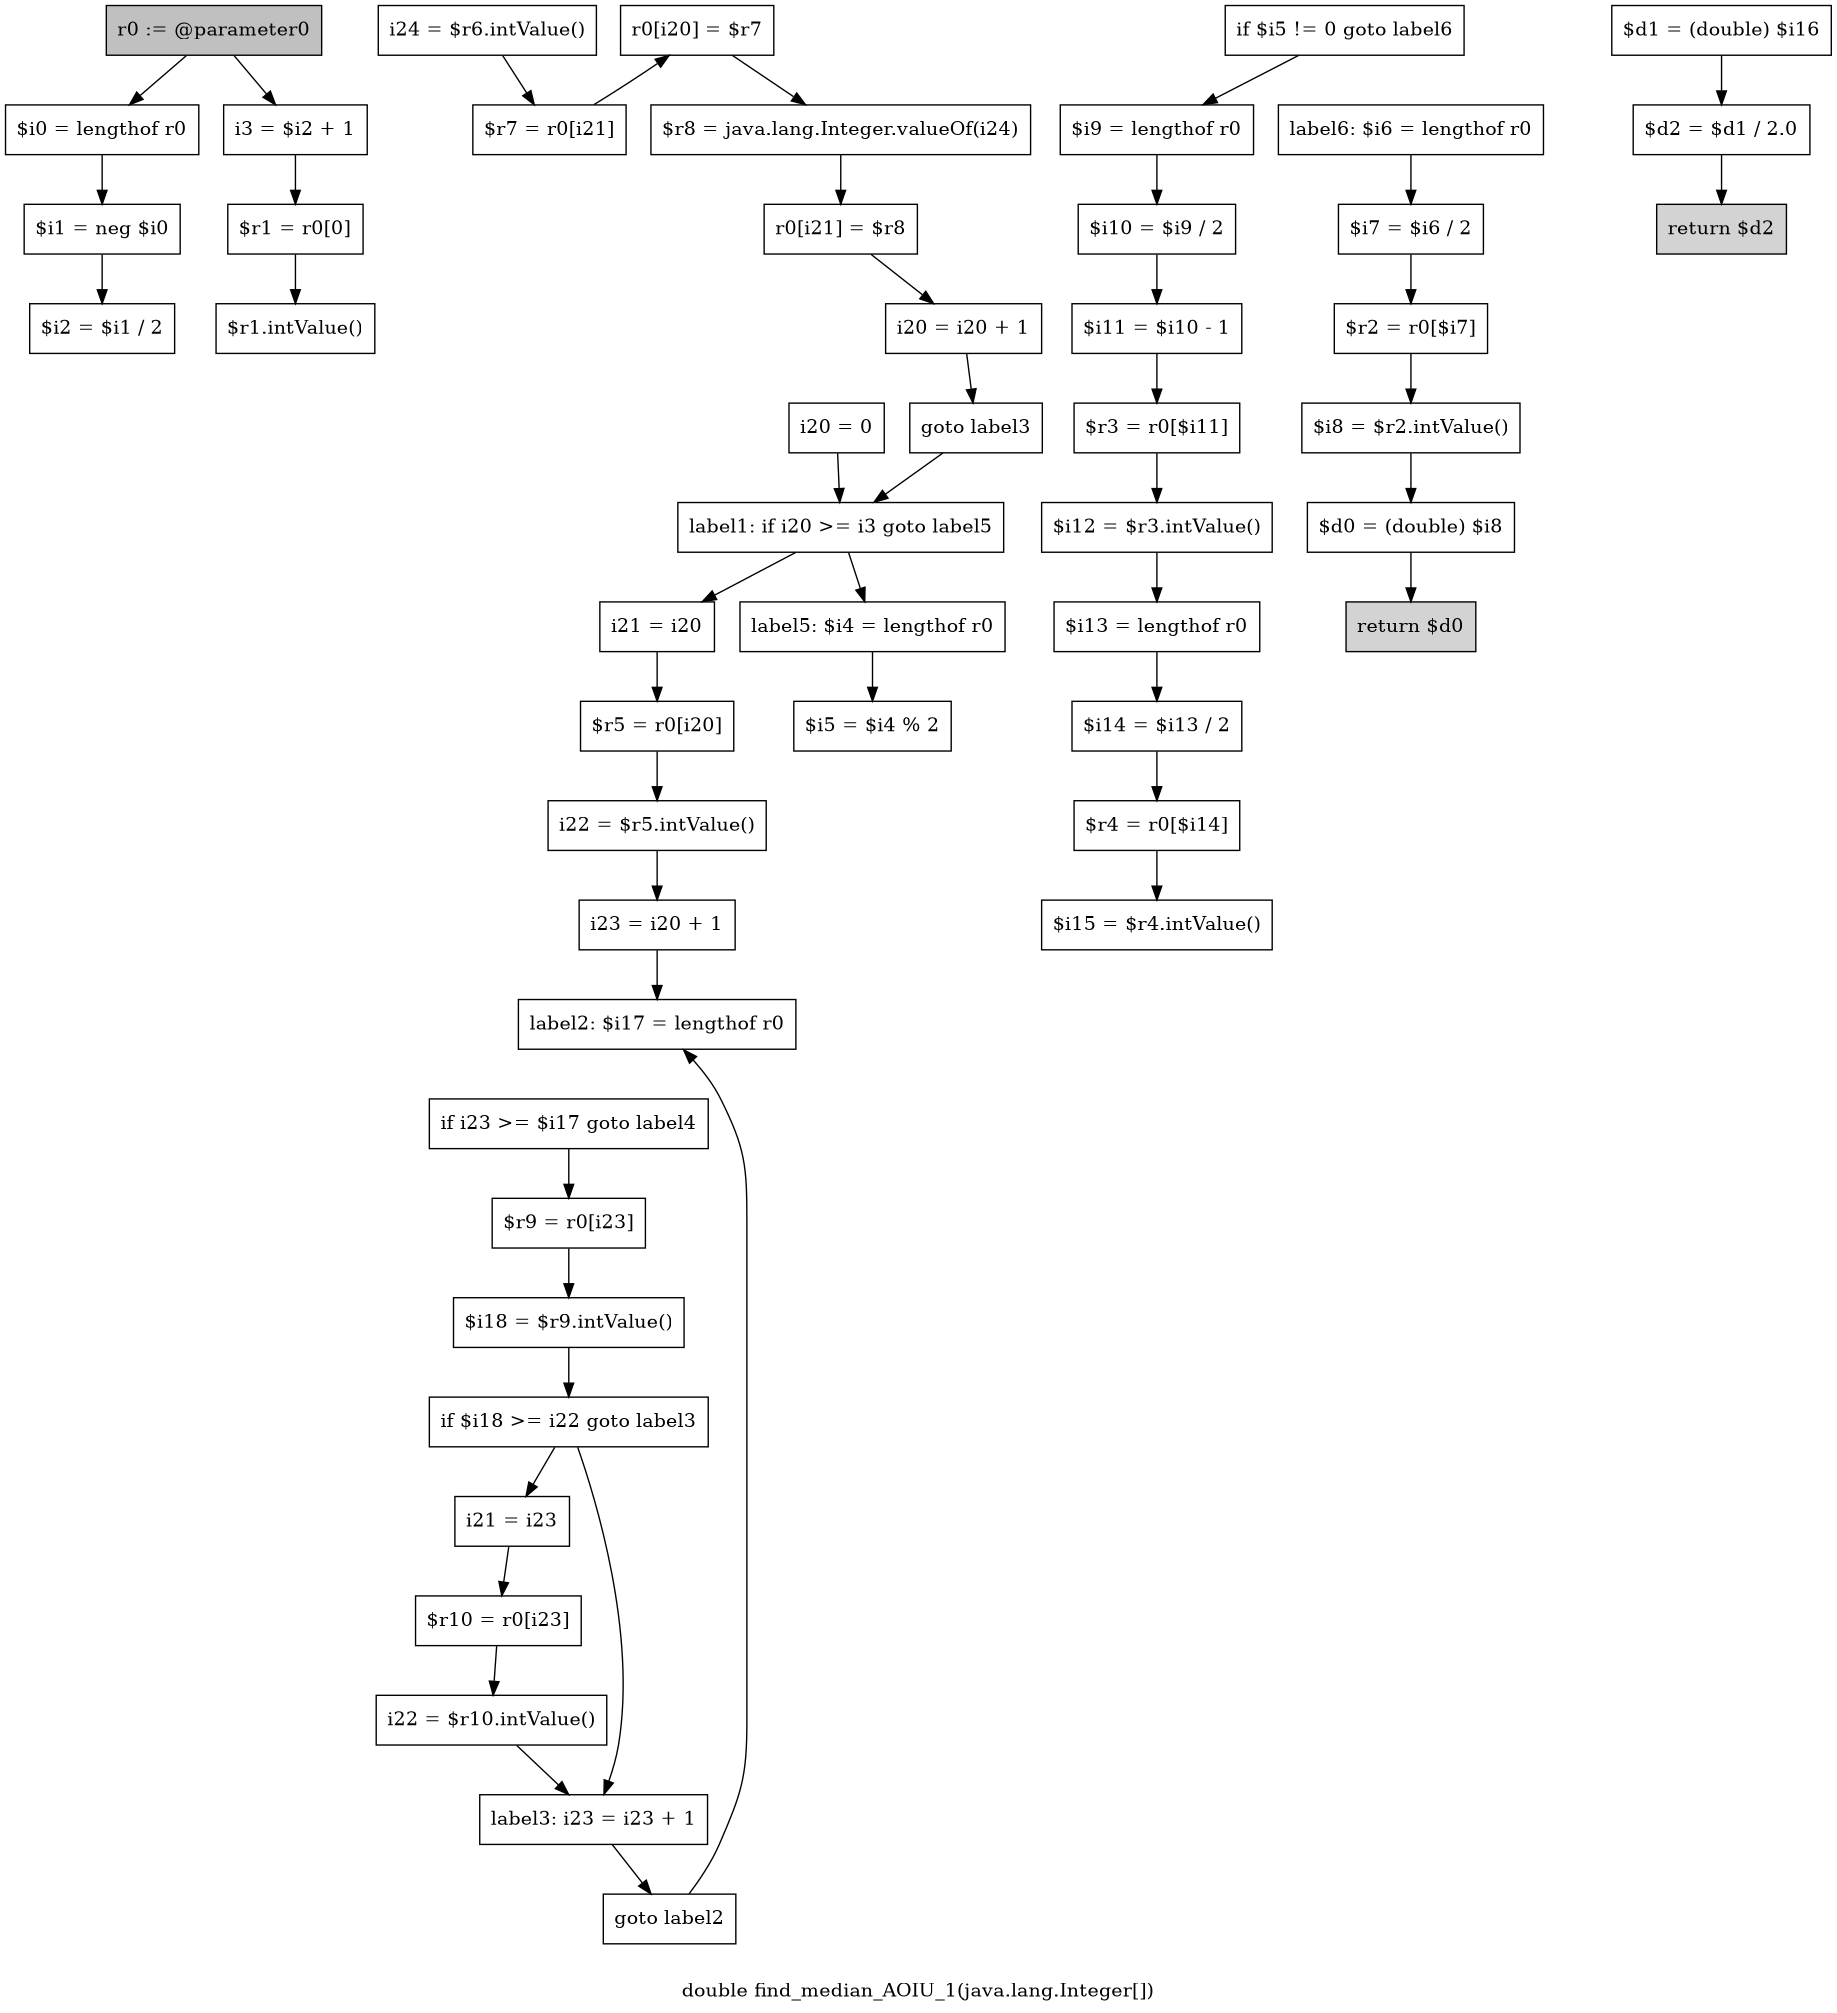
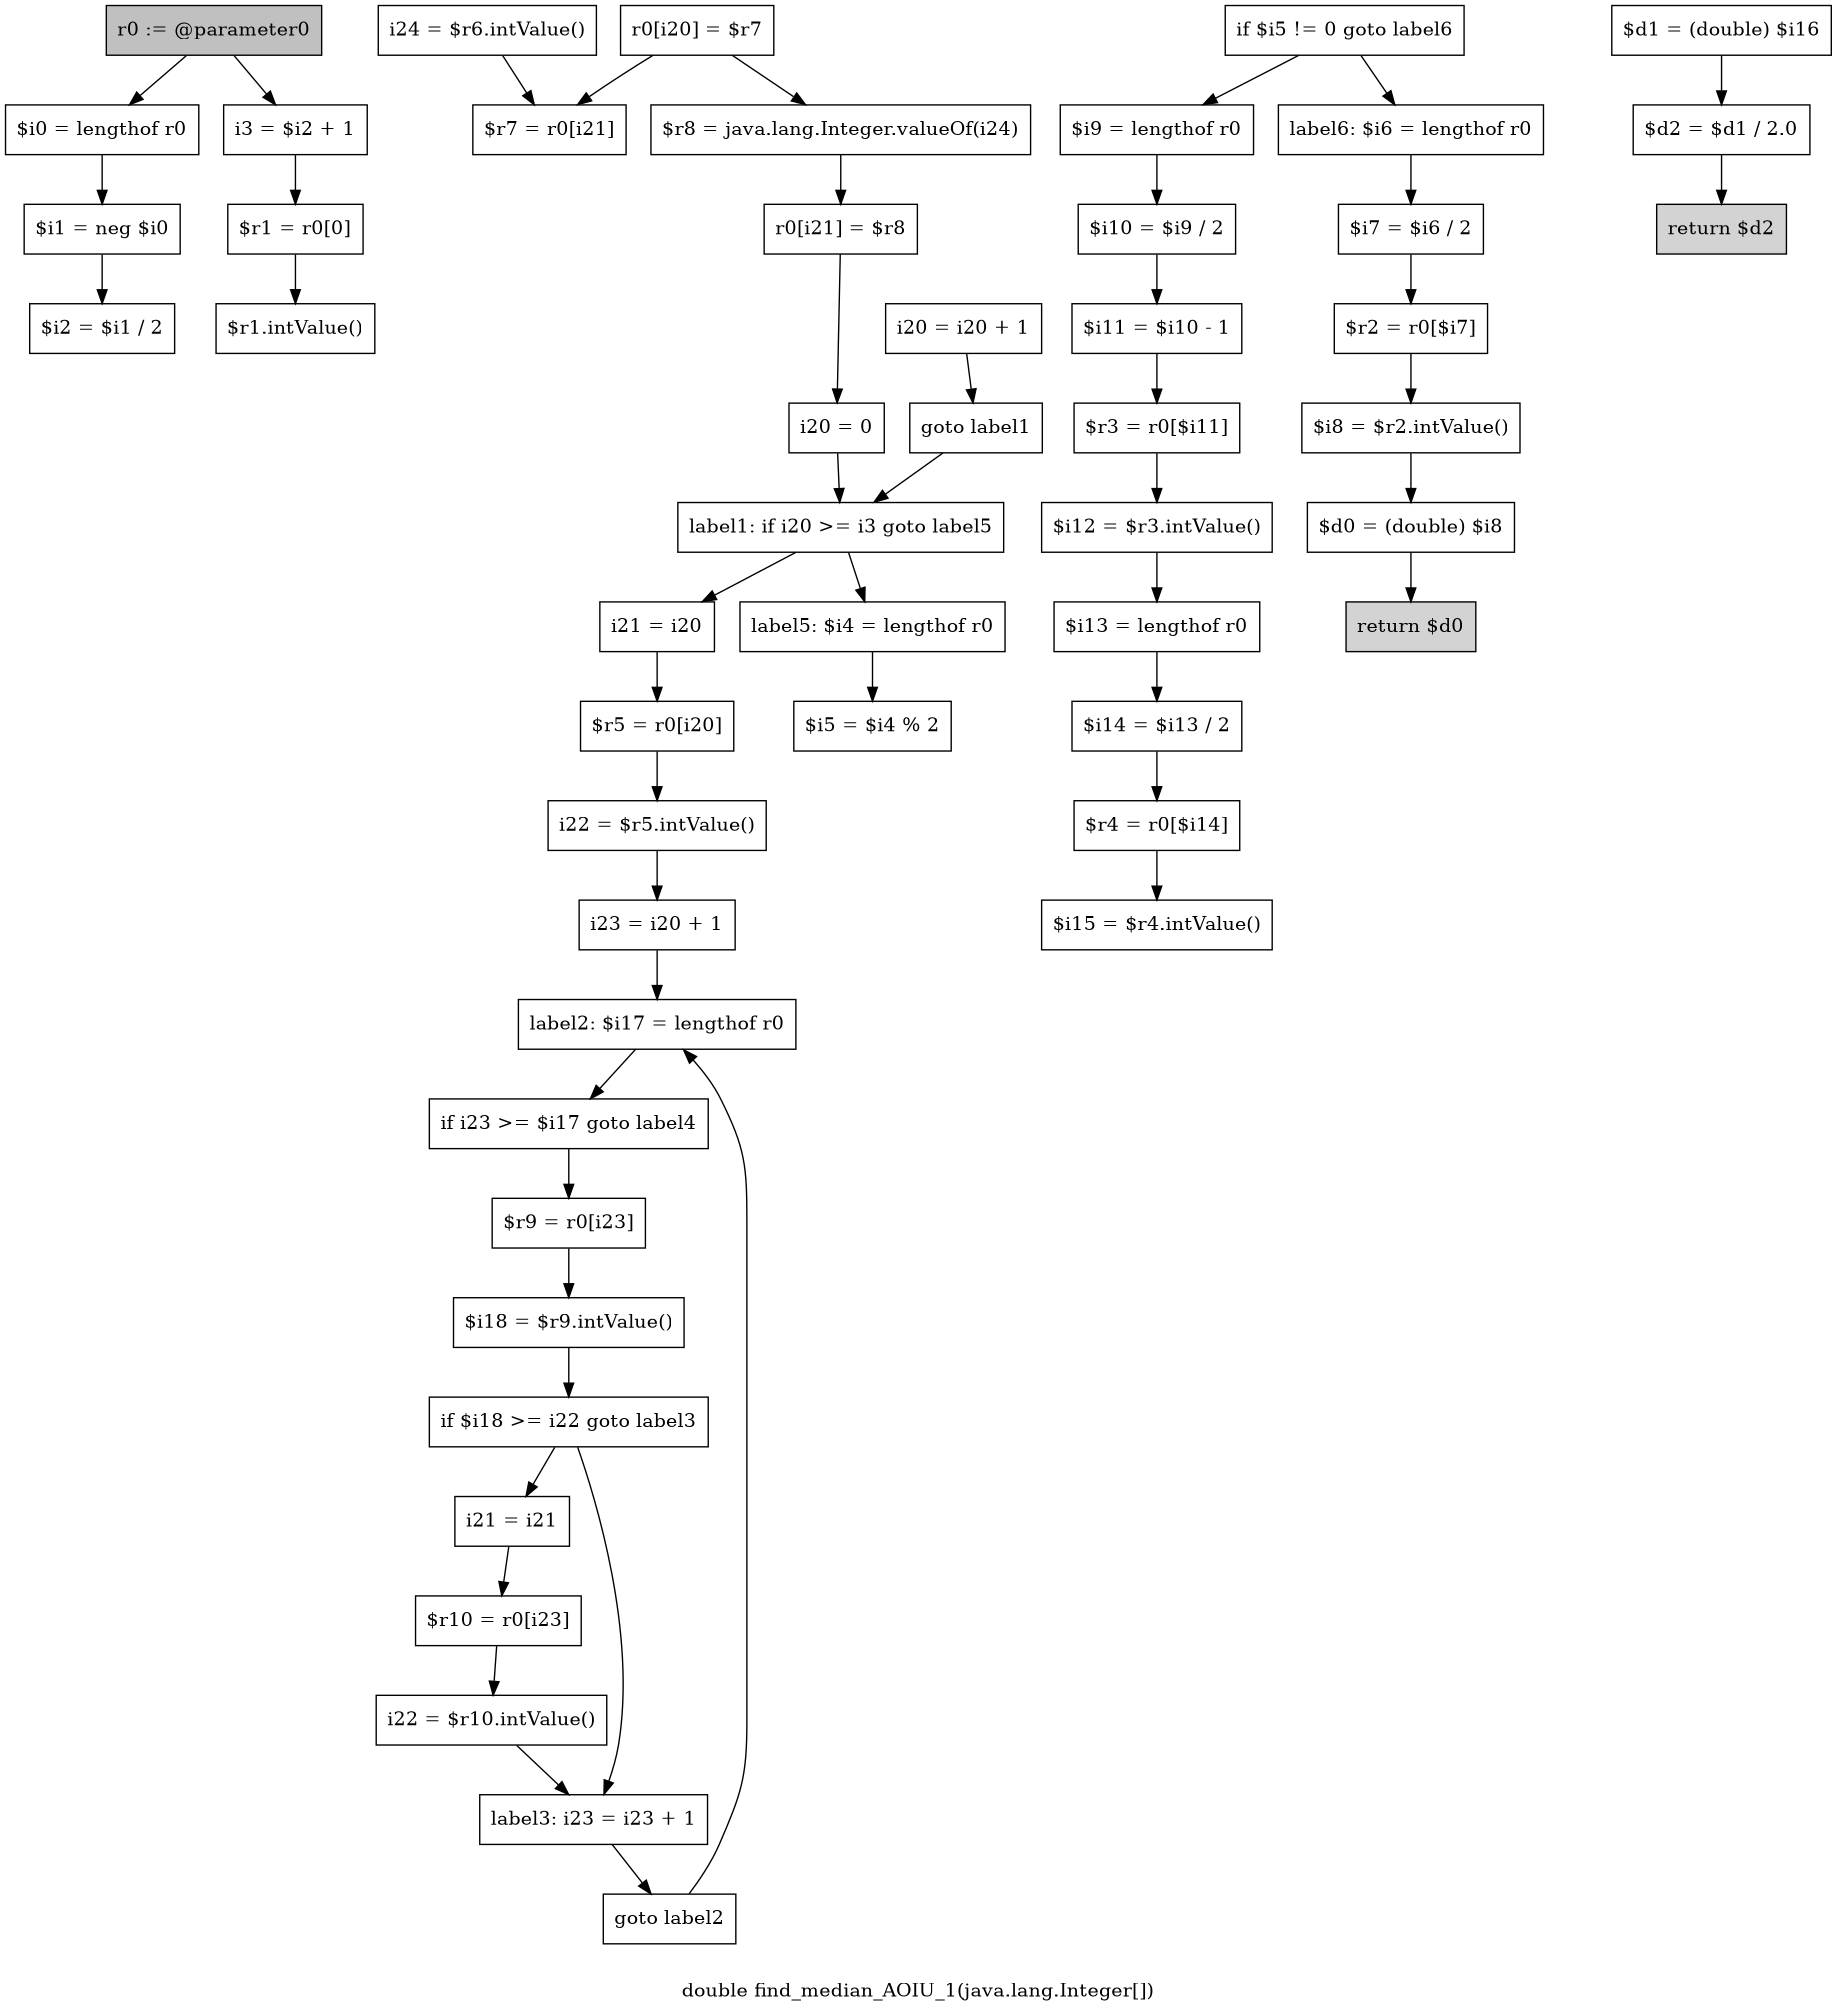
edge "if $i5 != 0 goto label6" -> "label6: $i6 = lengthof r0": added
edge "$r7 = r0[i21]" -> "r0[i20] = $r7": reversed
edge "r0[i21] = $r8" -> "i20 = i20 + 1": now "r0[i21] = $r8" -> "i20 = 0"
node "goto label3": label "goto label3" -> "goto label1"
edge "label2: $i17 = lengthof r0" -> "if i23 >= $i17 goto label4": added
node "i21 = i23": label "i21 = i23" -> "i21 = i21"
